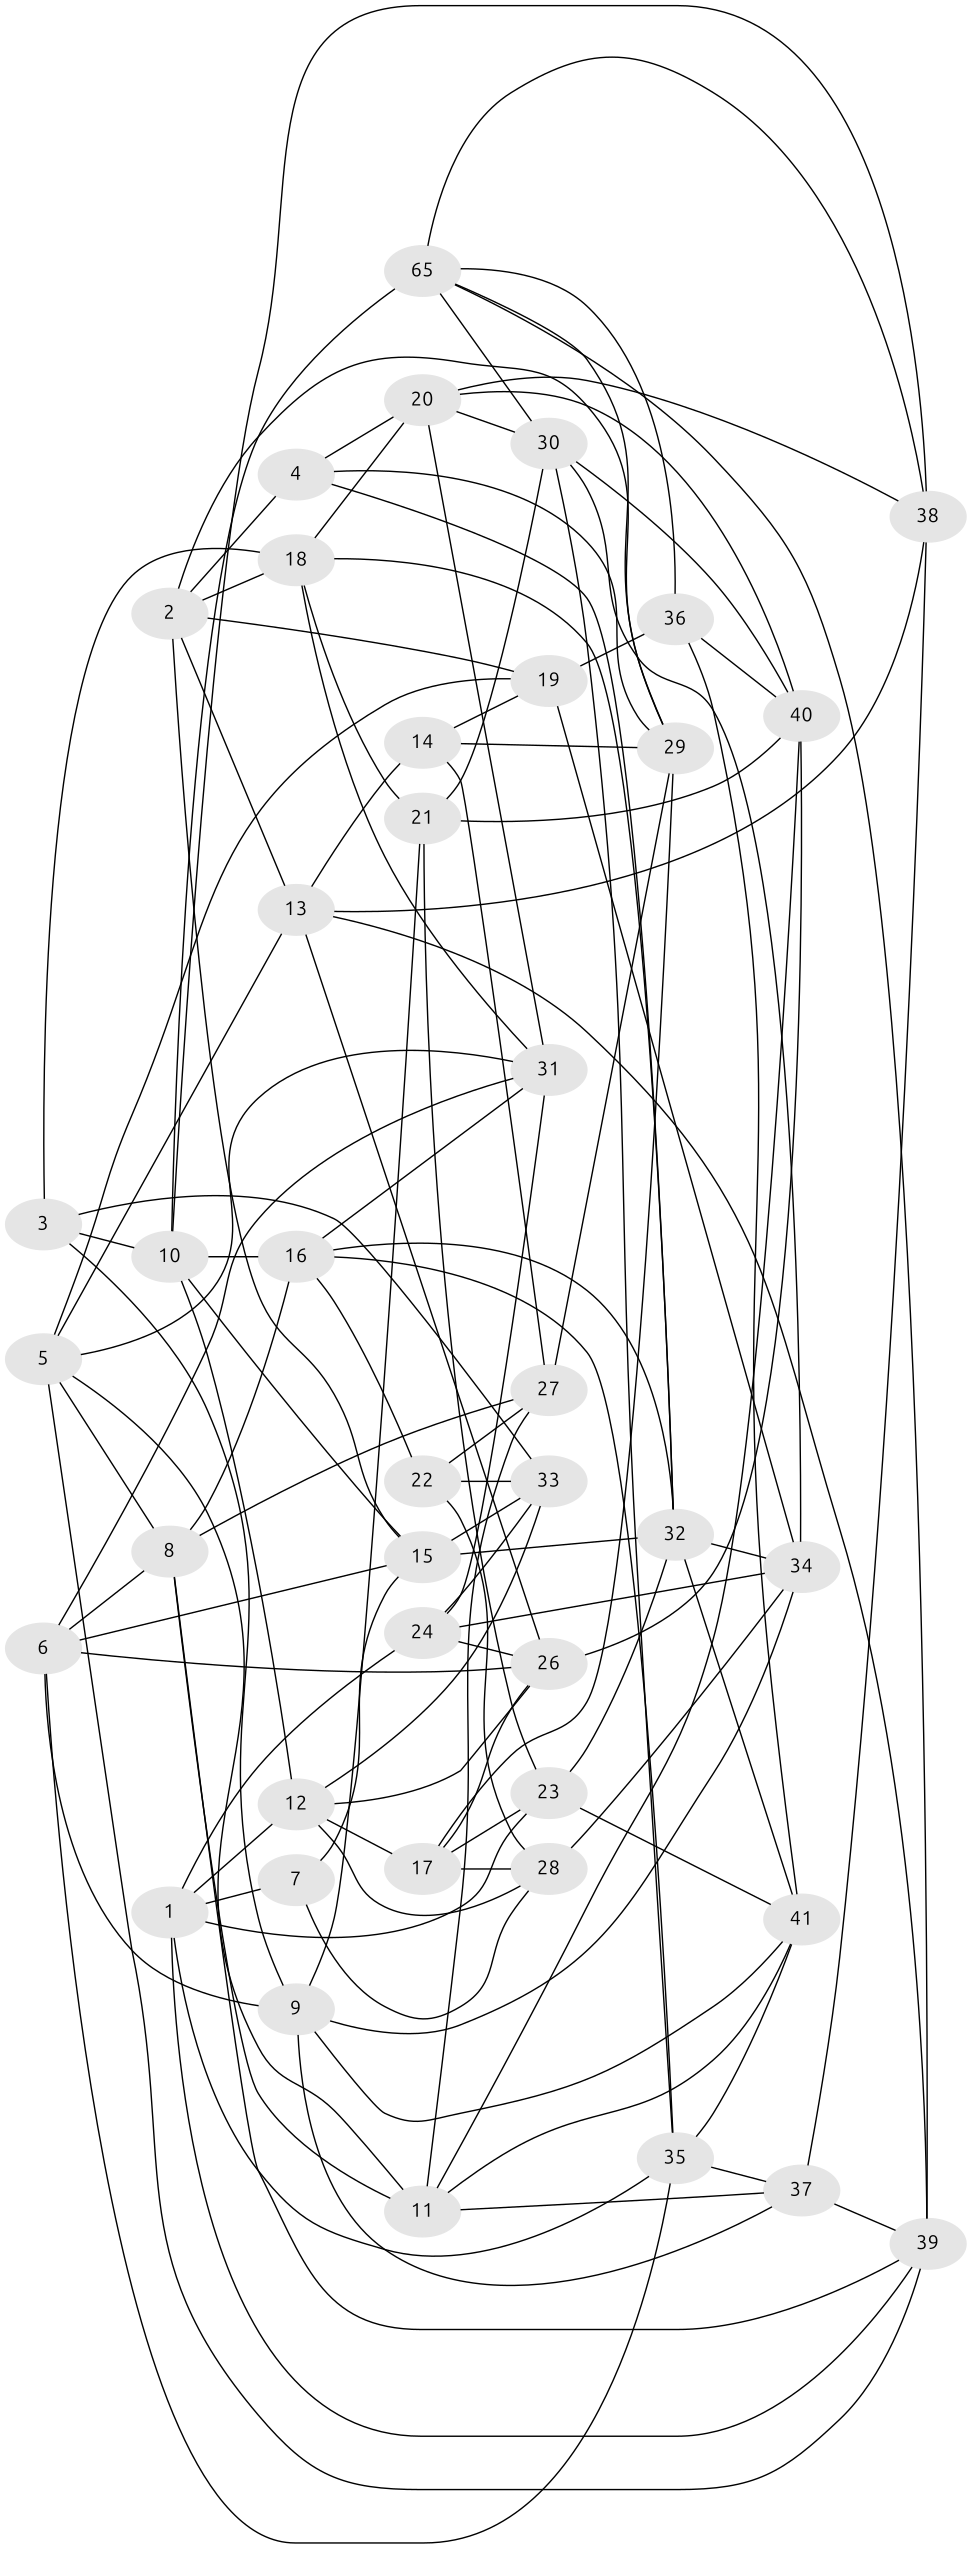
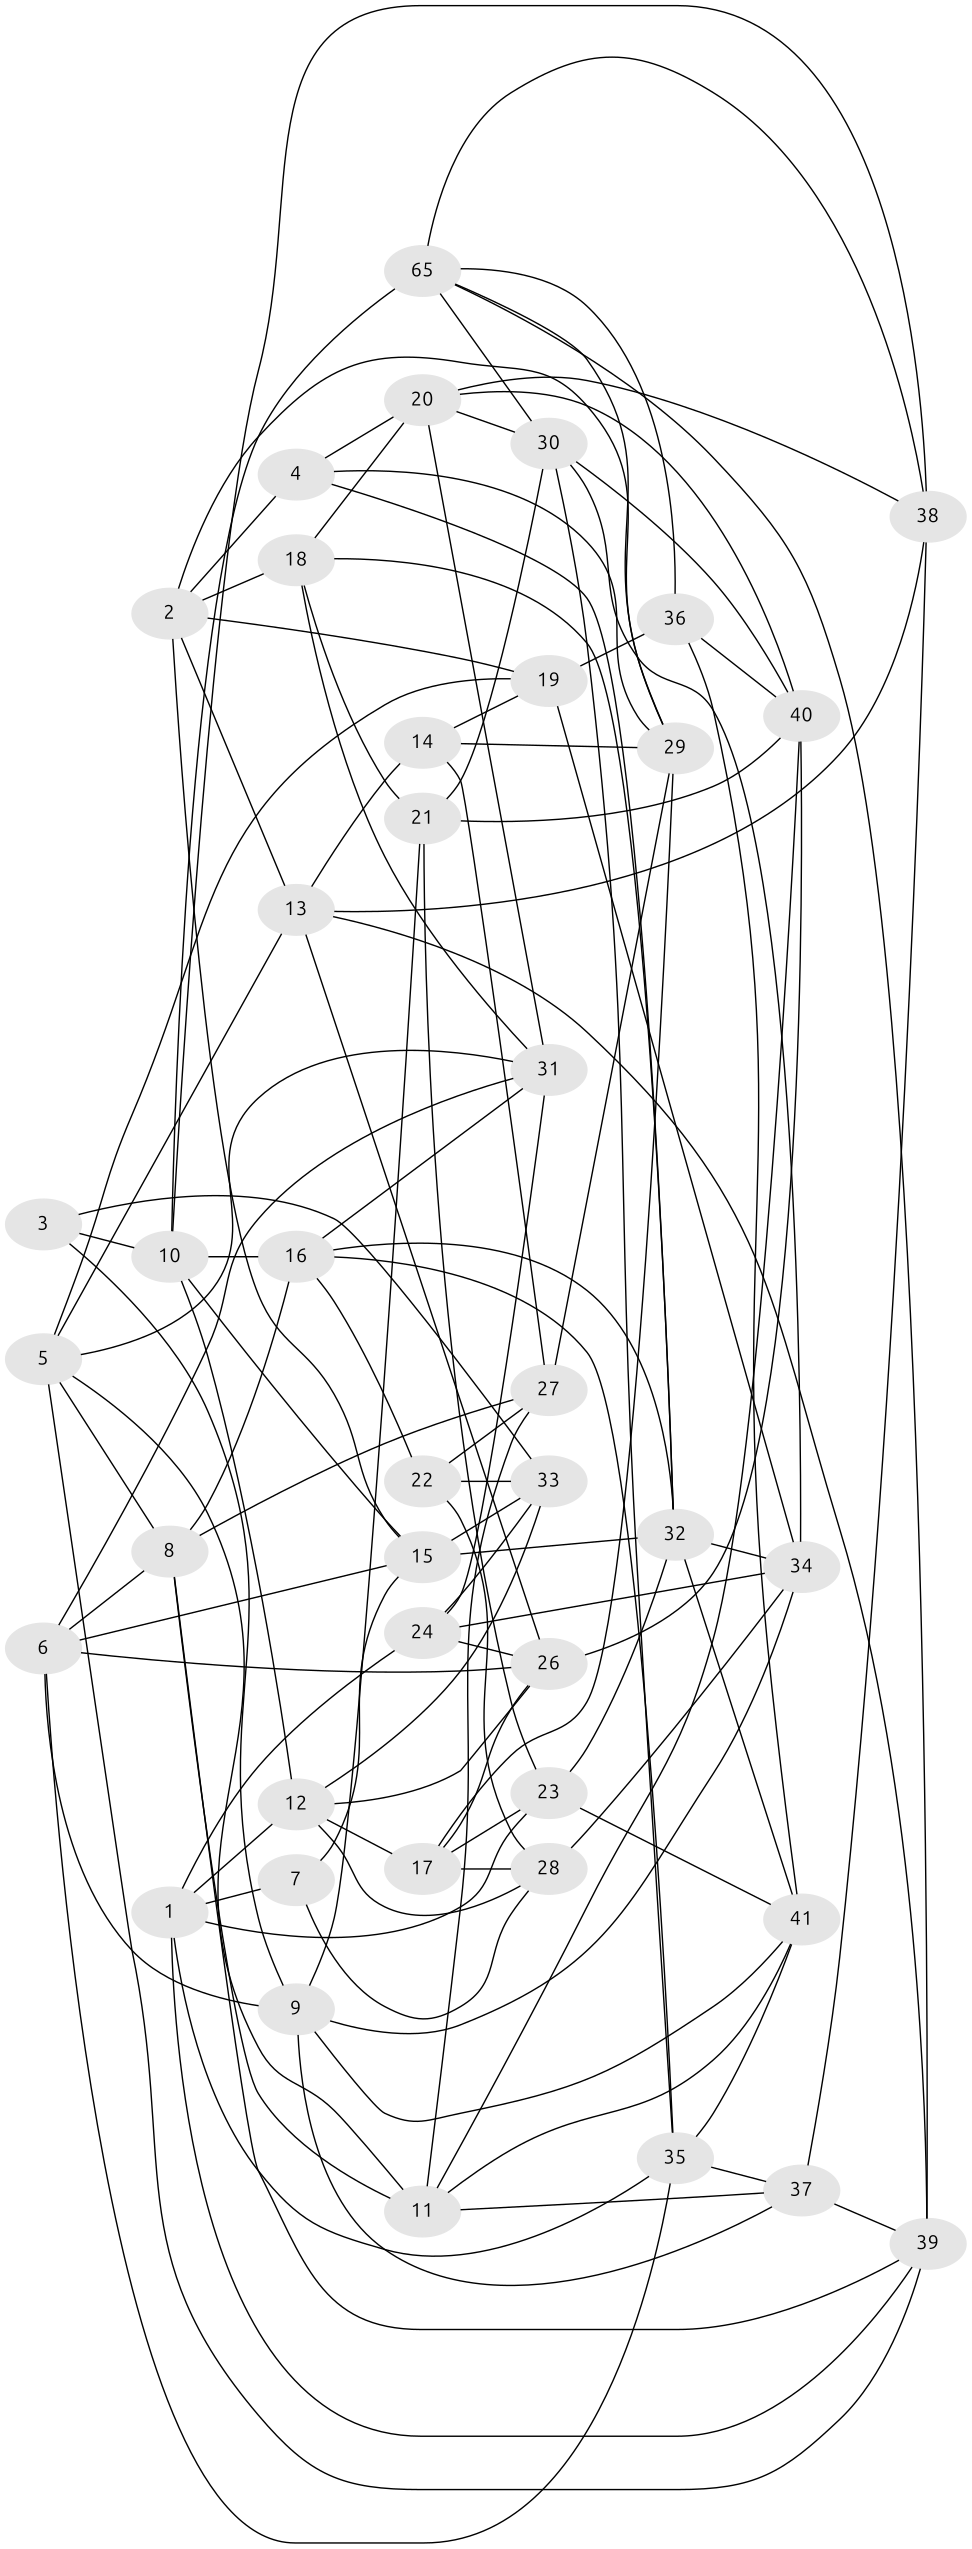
edge "18" -- "3": removed
